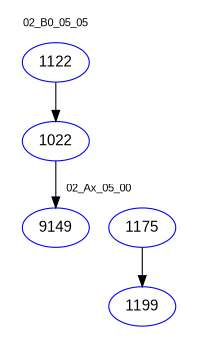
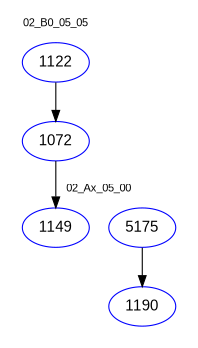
node "1022": label "1022" -> "1072"
node "9149": label "9149" -> "1149"
node "1175": label "1175" -> "5175"
node "1199": label "1199" -> "1190"
